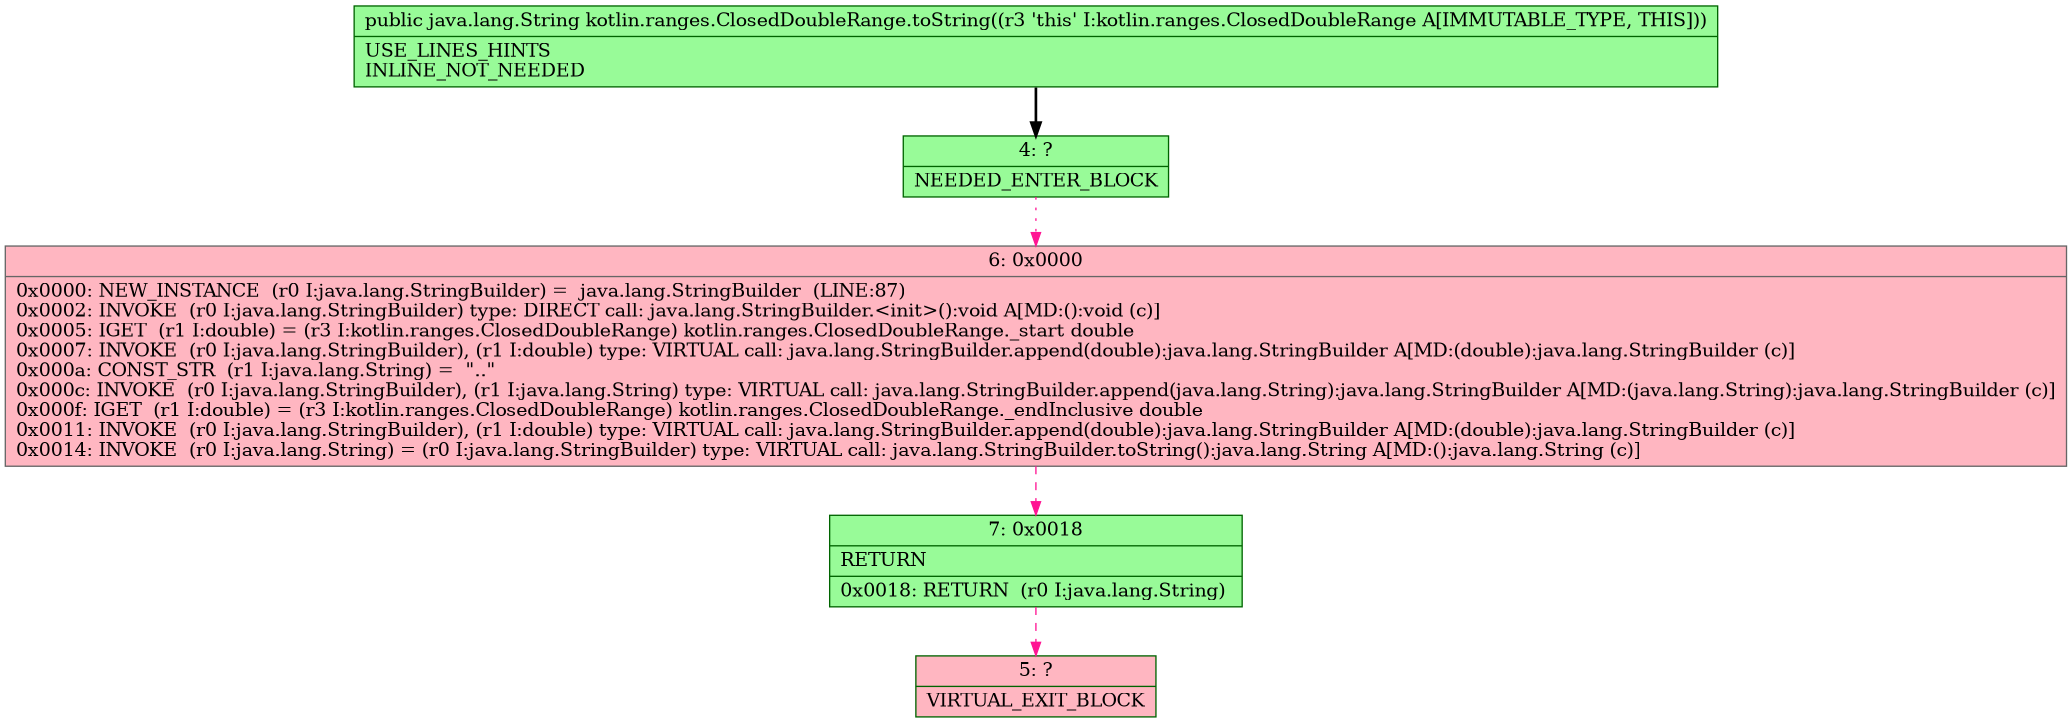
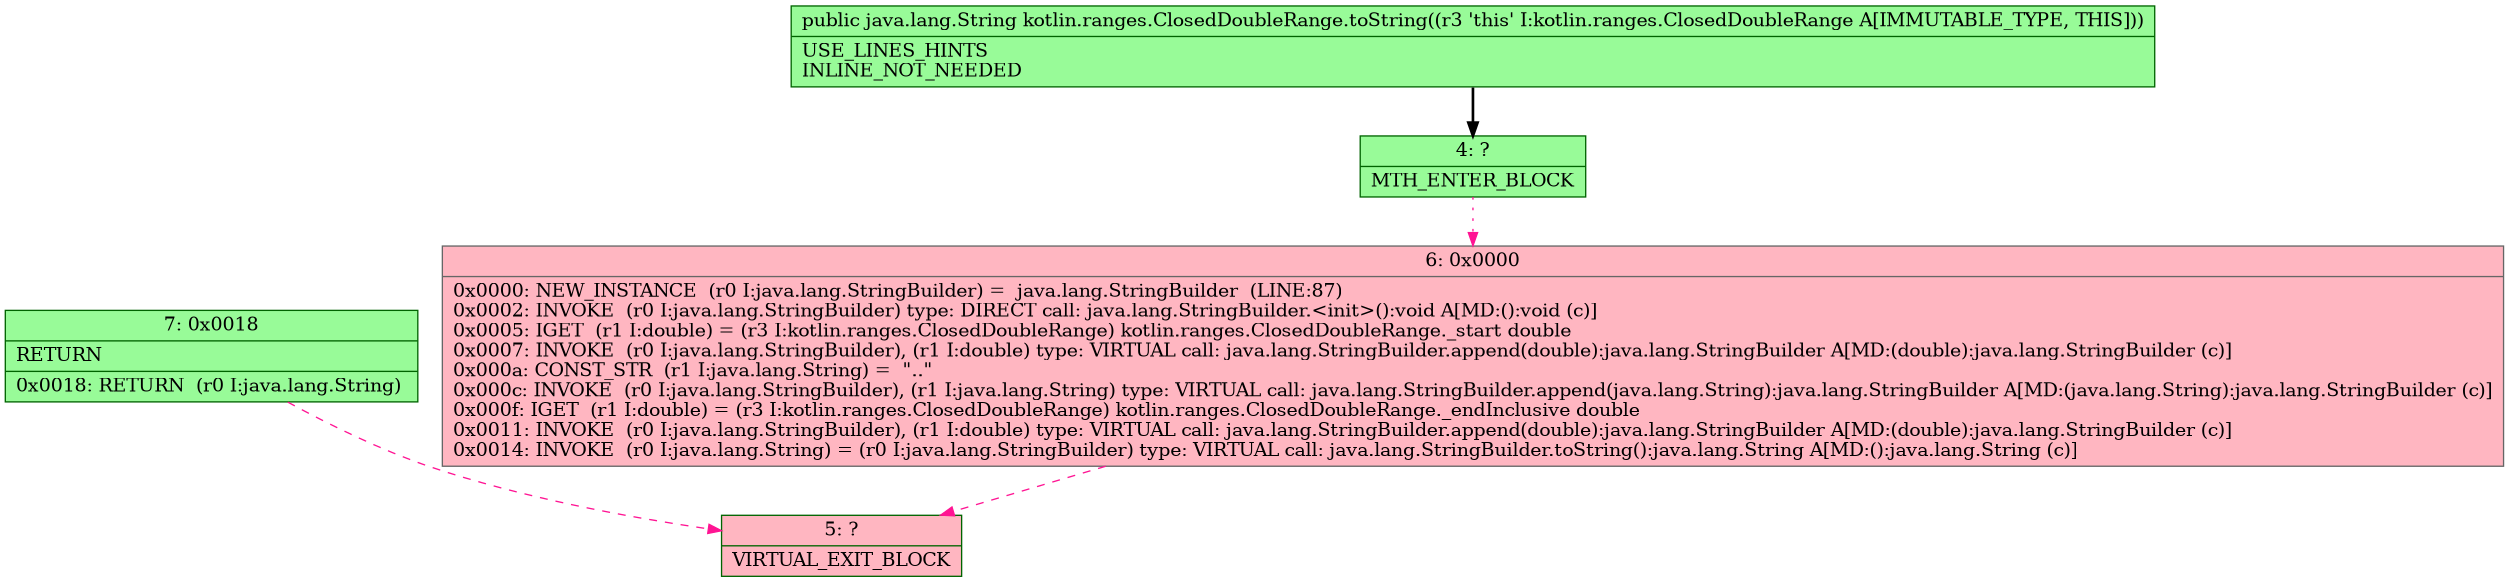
node "4: ?": text "NEEDED_ENTER_BLOCK" -> "MTH_ENTER_BLOCK"
edge "6: 0x0000" -> "7: 0x0018": now "6: 0x0000" -> "5: ?"
